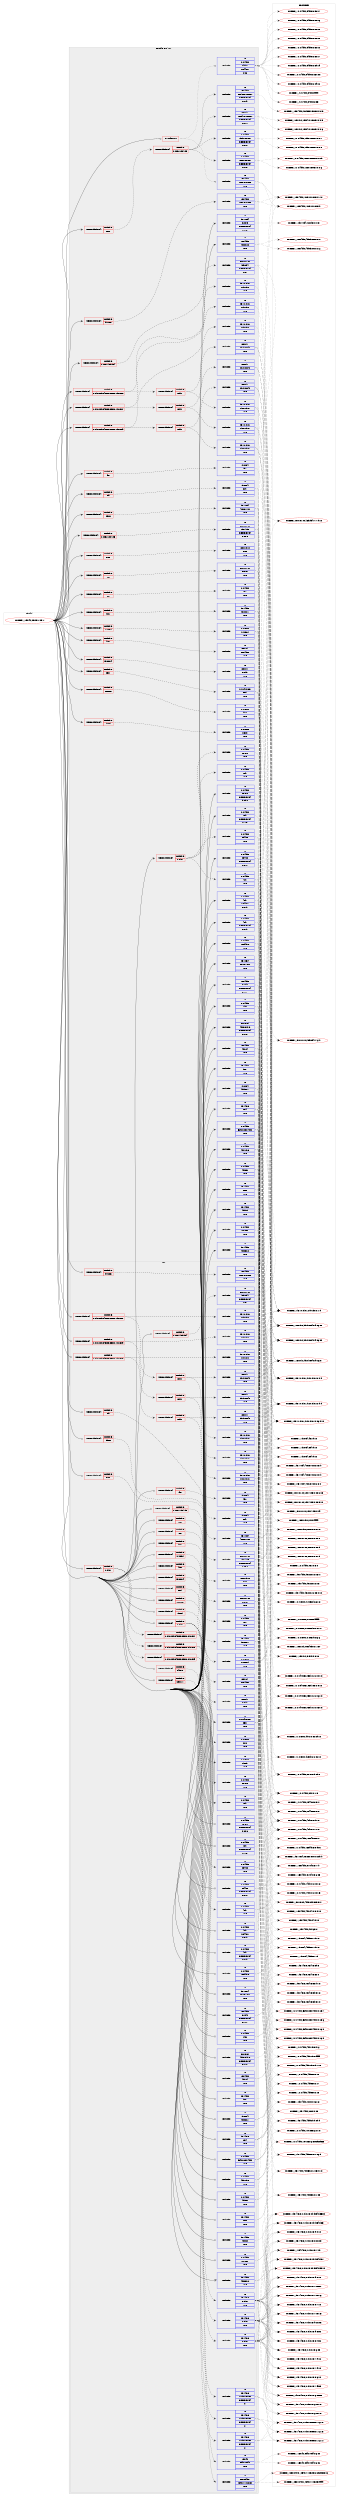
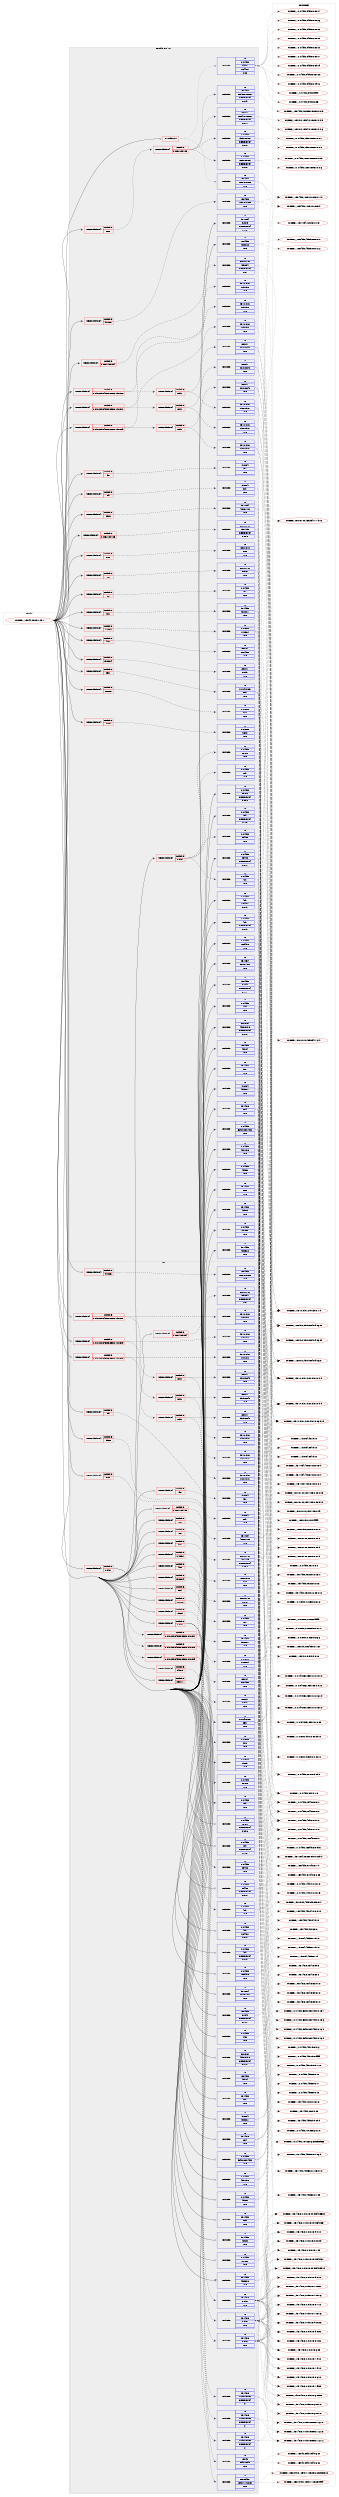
node "portage://sys-cluster/ceph-14.2.13": added
node "portage://util-lang/python-3.7.10": label "portage://util-lang/python-3.7.10" -> "portage://dev-lang/python-3.7.10"
